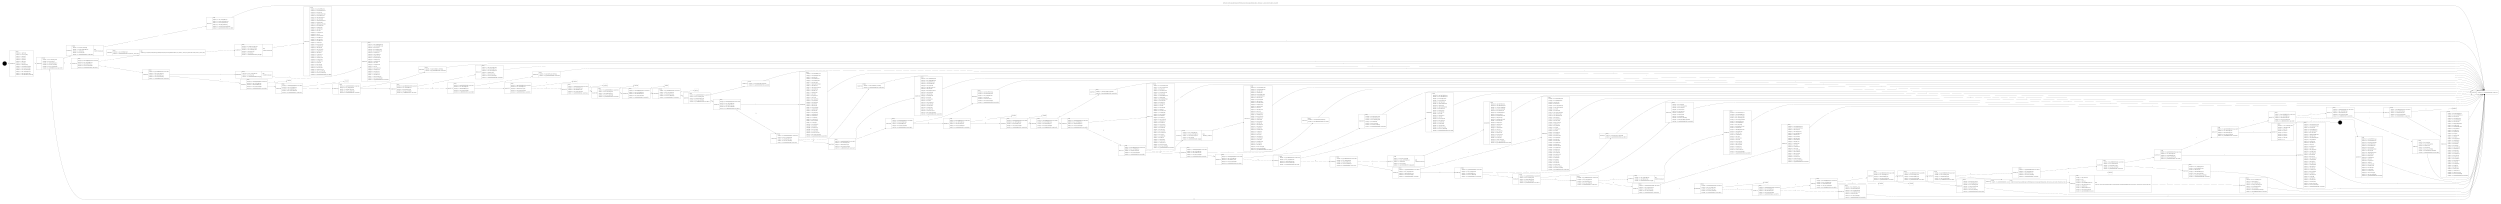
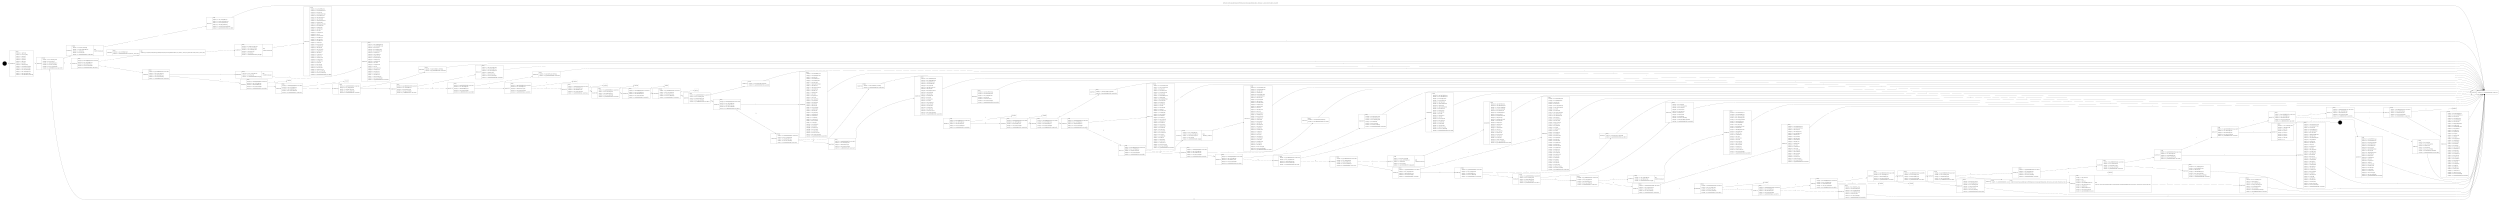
node "0x401776 [25]": removed
